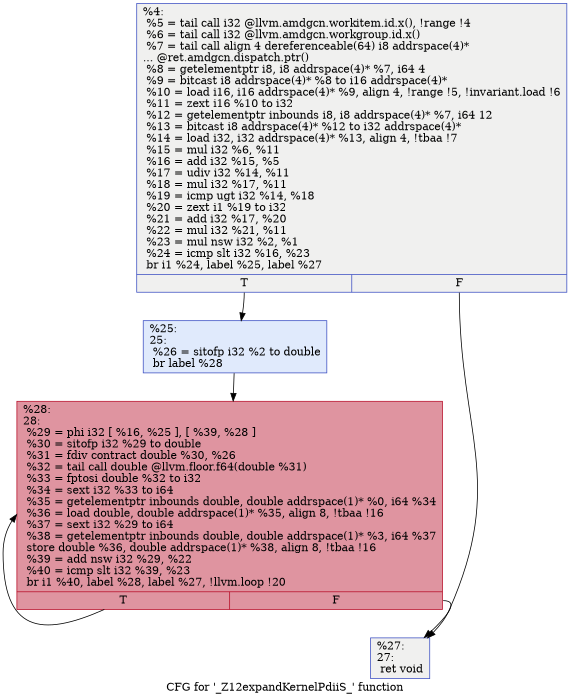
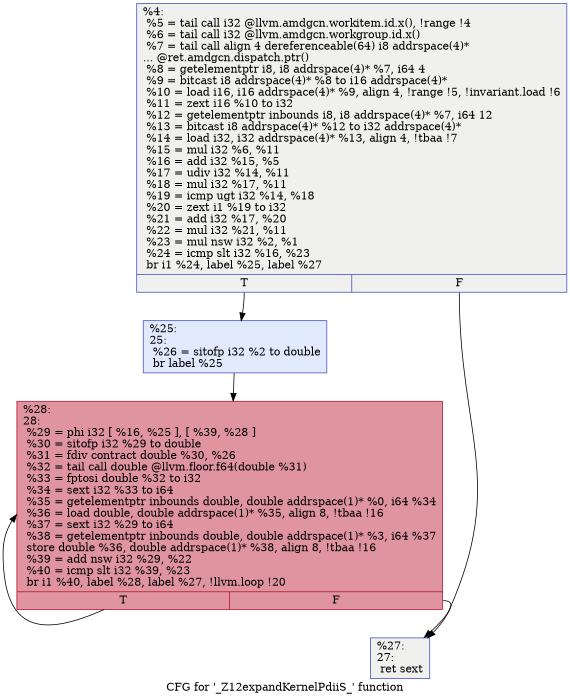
node "%25:": text "br label %28" -> "br label %25"
node "%27:": text "ret void" -> "ret sext"
